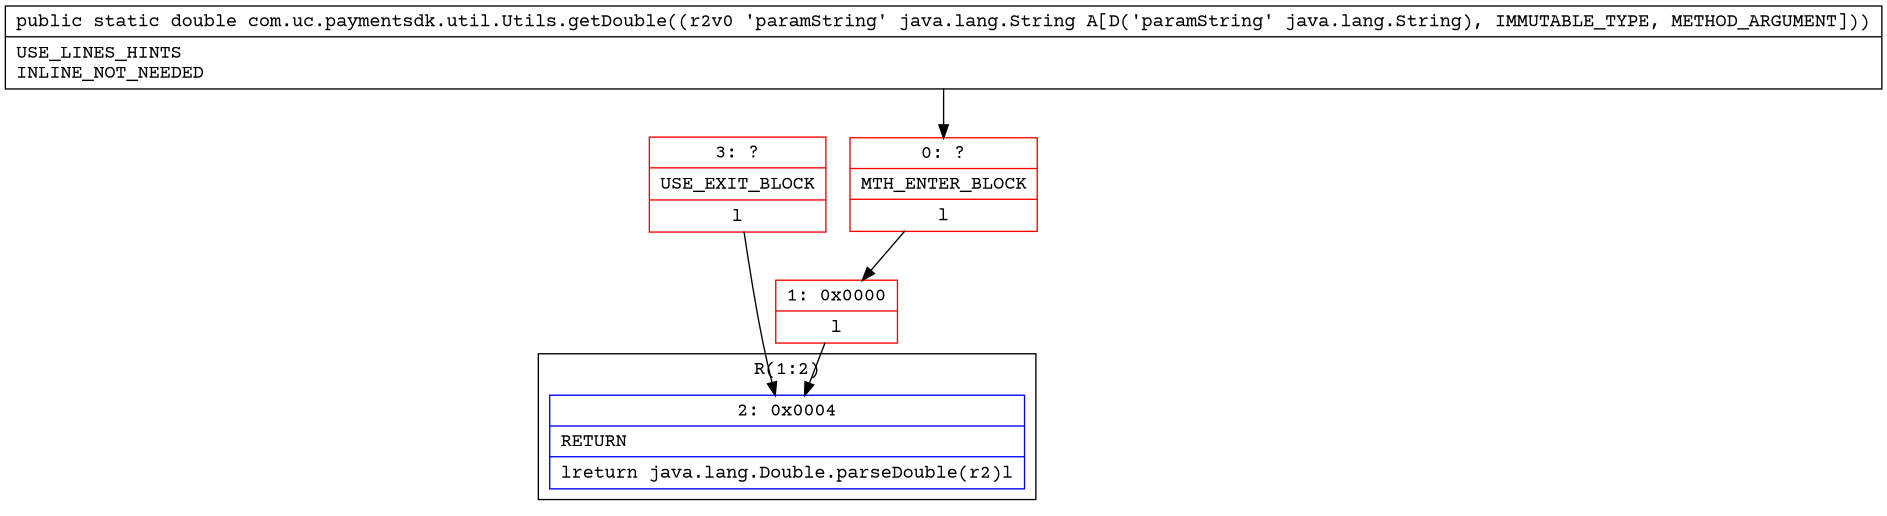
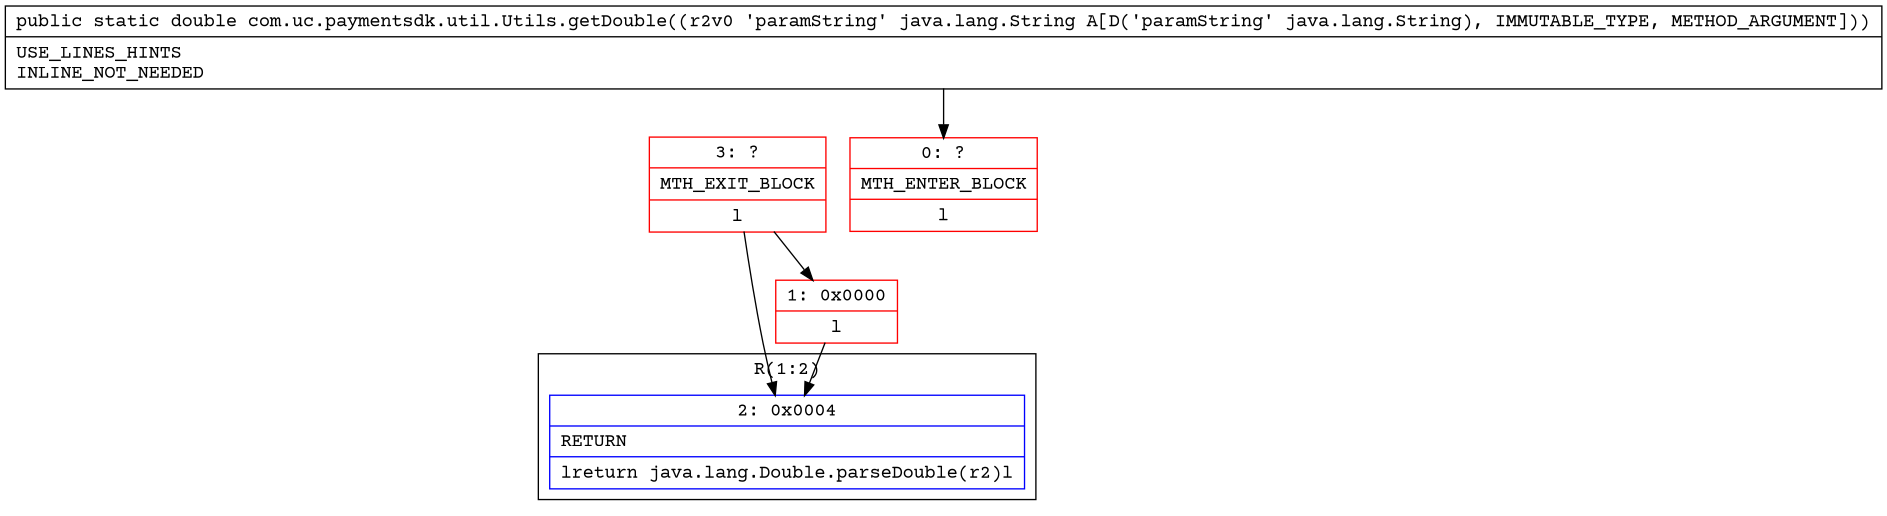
node "3: ?": text "USE_EXIT_BLOCK" -> "MTH_EXIT_BLOCK"
edge "0: ?" -> "1: 0x0000": now "3: ?" -> "1: 0x0000"
